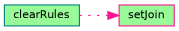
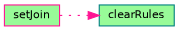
edge "clearRules" -> "setJoin": reversed
